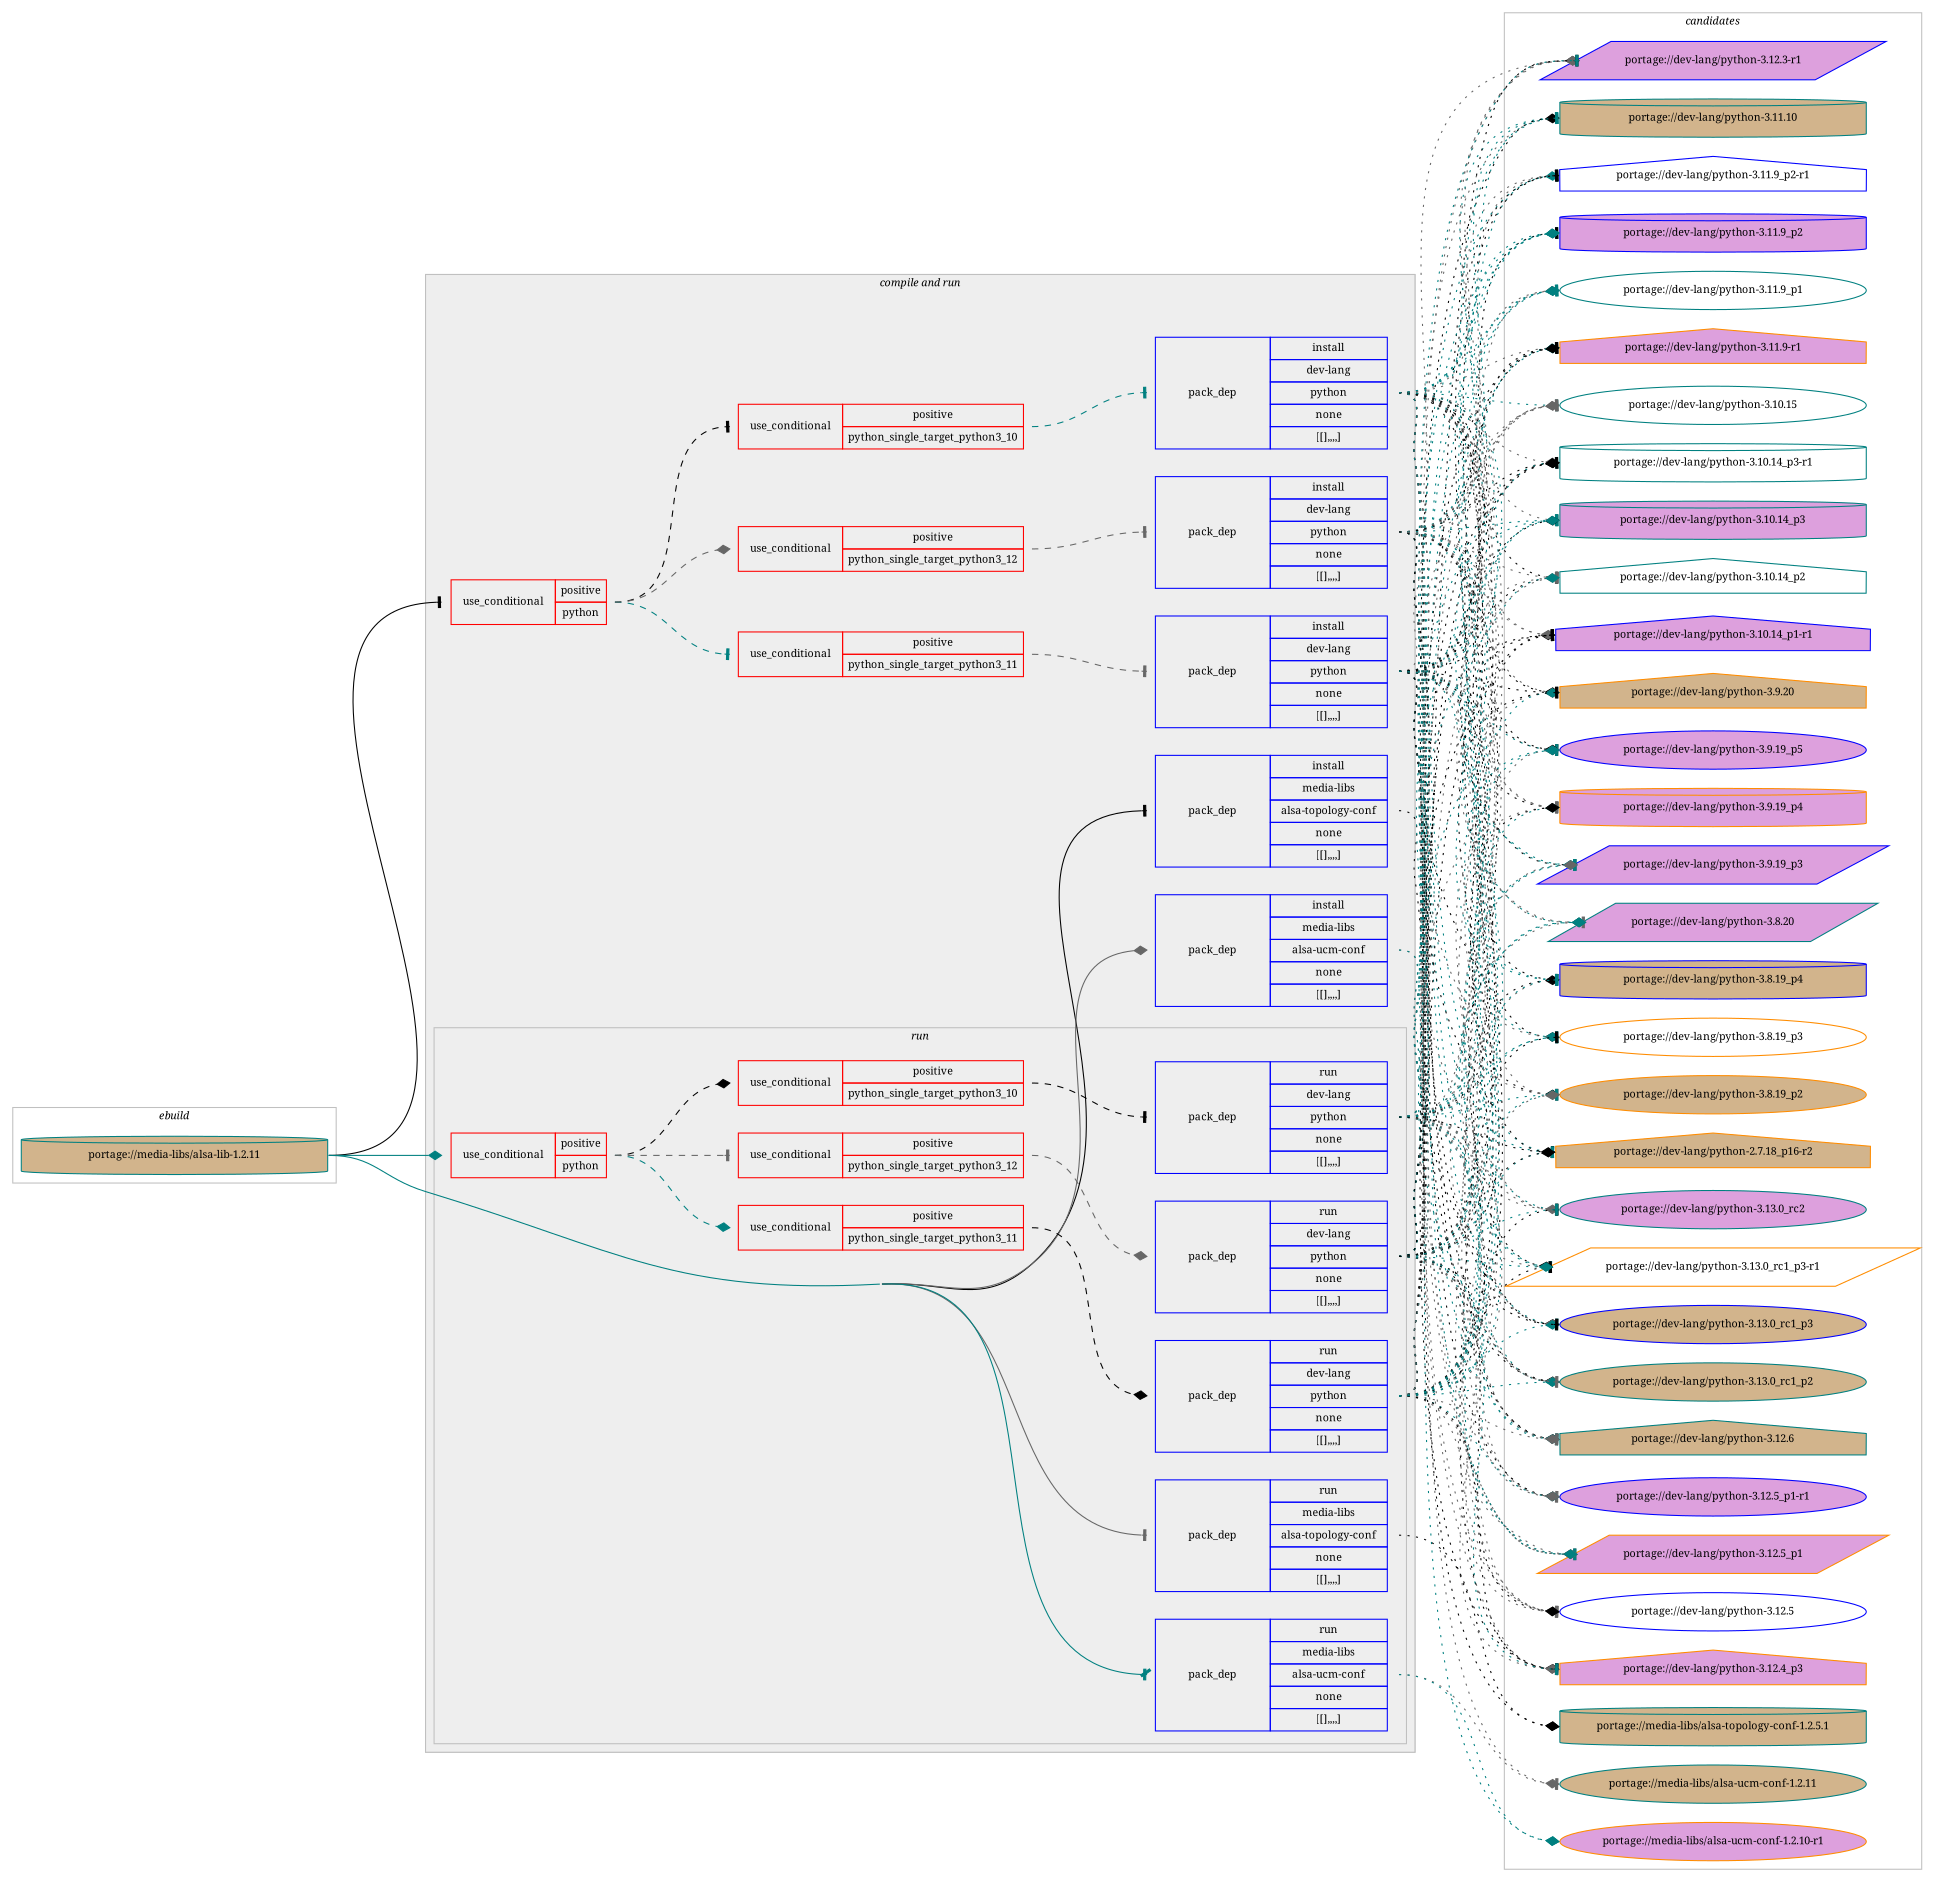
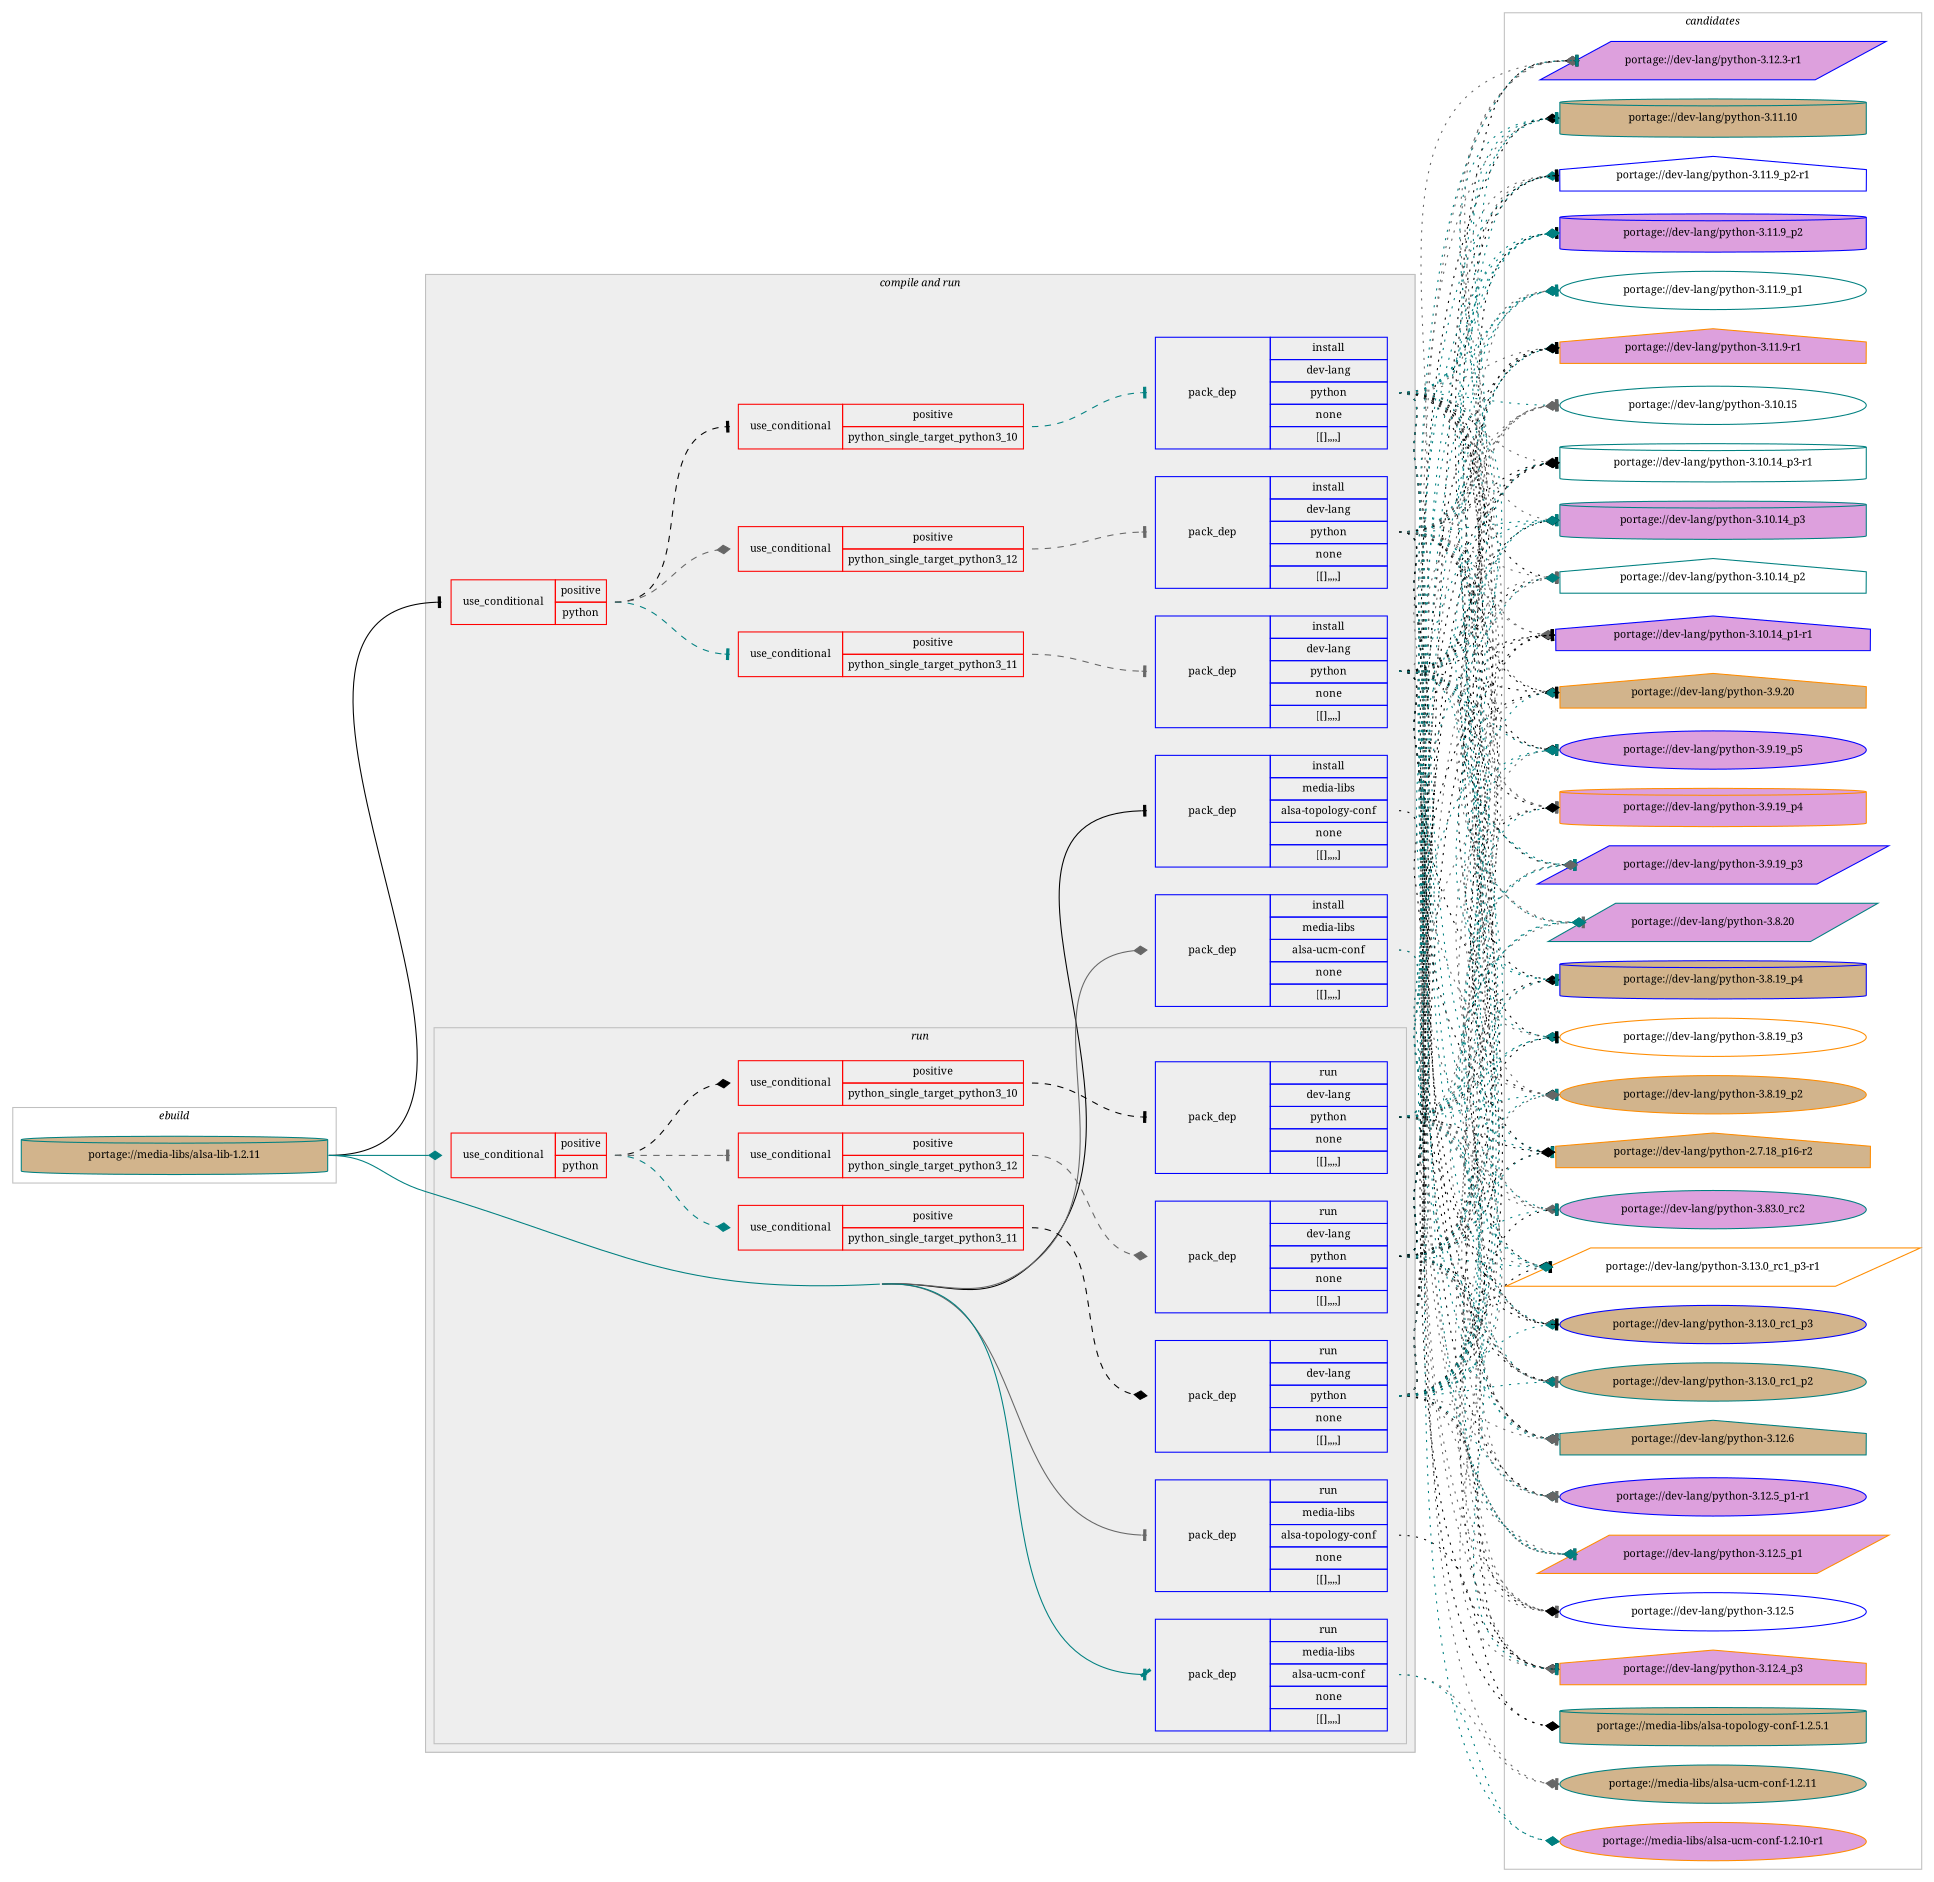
node "portage://dev-lang/python-3.13.0_rc2": label "portage://dev-lang/python-3.13.0_rc2" -> "portage://dev-lang/python-3.83.0_rc2"
